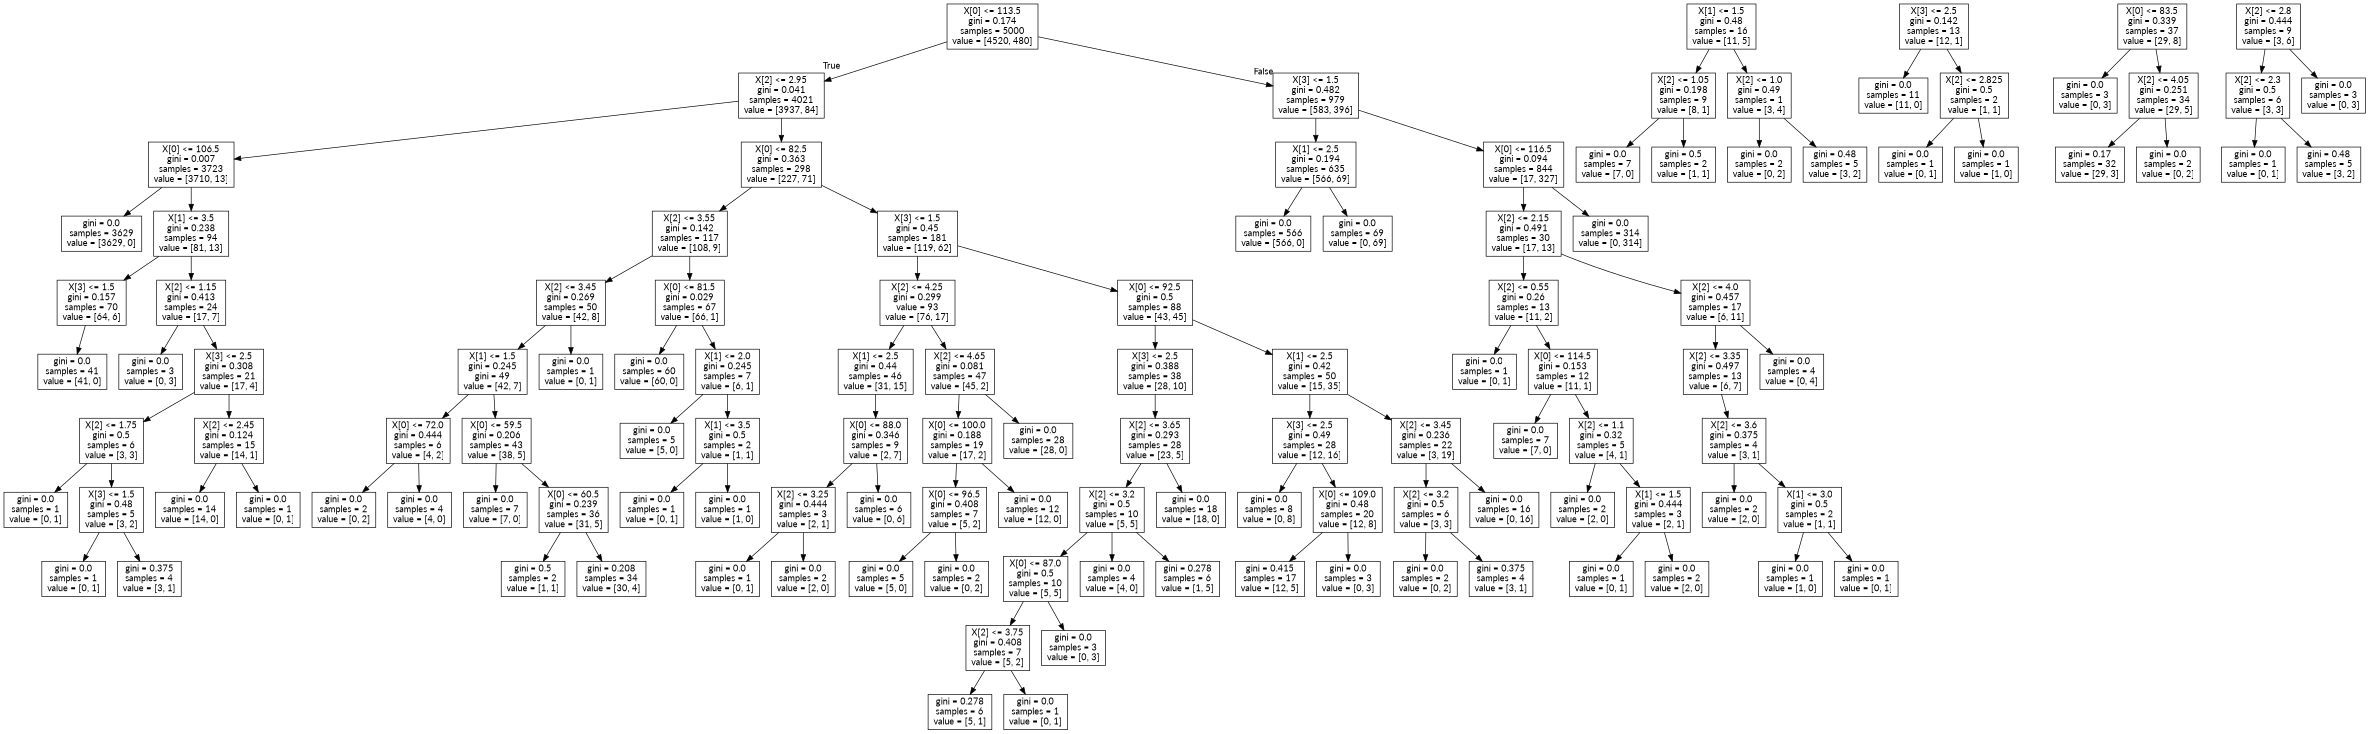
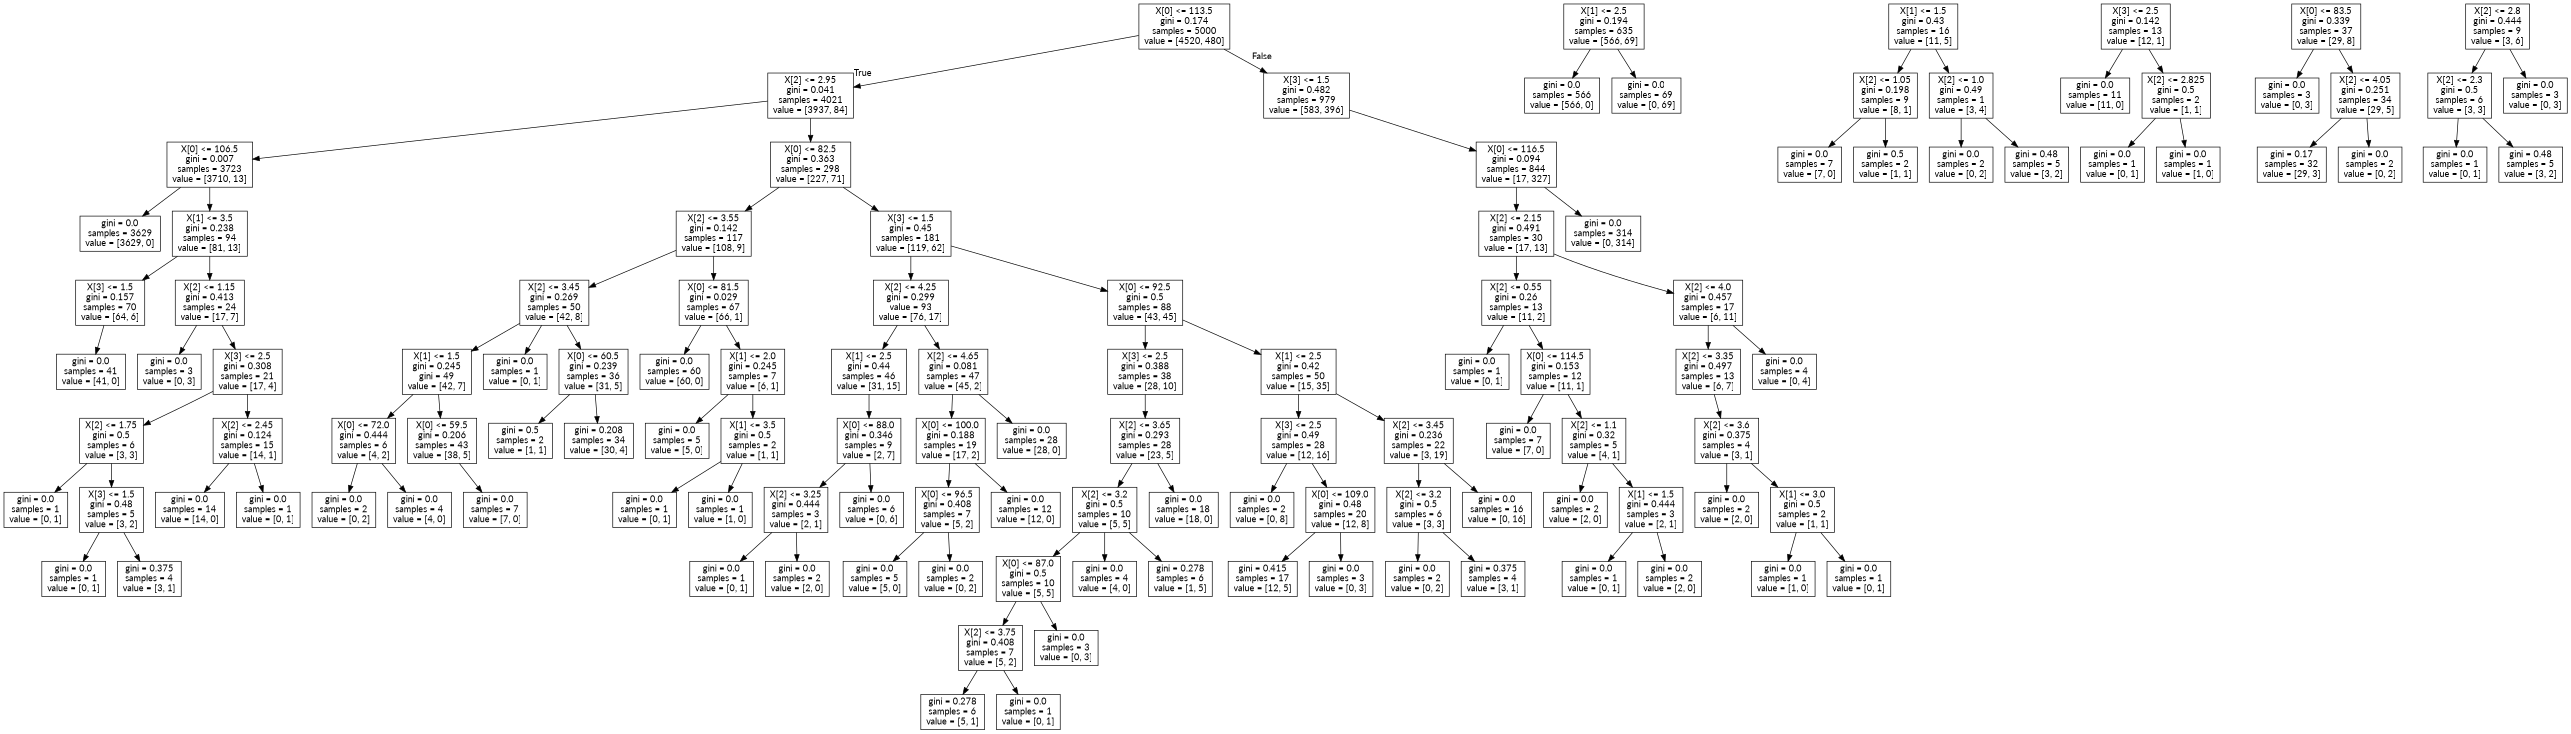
node "X[1] <= 1.5 gini = 0.48 samples = 16 value = [11, 5]": label "X[1] <= 1.5 gini = 0.48 samples = 16 value = [11, 5]" -> "X[1] <= 1.5 gini = 0.43 samples = 16 value = [11, 5]"
edge "X[3] <= 1.5 gini = 0.482 samples = 979 value = [583, 396]" -> "X[1] <= 2.5 gini = 0.194 samples = 635 value = [566, 69]": removed
edge "X[0] <= 59.5 gini = 0.206 samples = 43 value = [38, 5]" -> "X[0] <= 60.5 gini = 0.239 samples = 36 value = [31, 5]": now "X[2] <= 3.45 gini = 0.269 samples = 50 value = [42, 8]" -> "X[0] <= 60.5 gini = 0.239 samples = 36 value = [31, 5]"
node "gini = 0.0 samples = 8 value = [0, 8]": label "gini = 0.0 samples = 8 value = [0, 8]" -> "gini = 0.0 samples = 2 value = [0, 8]"
